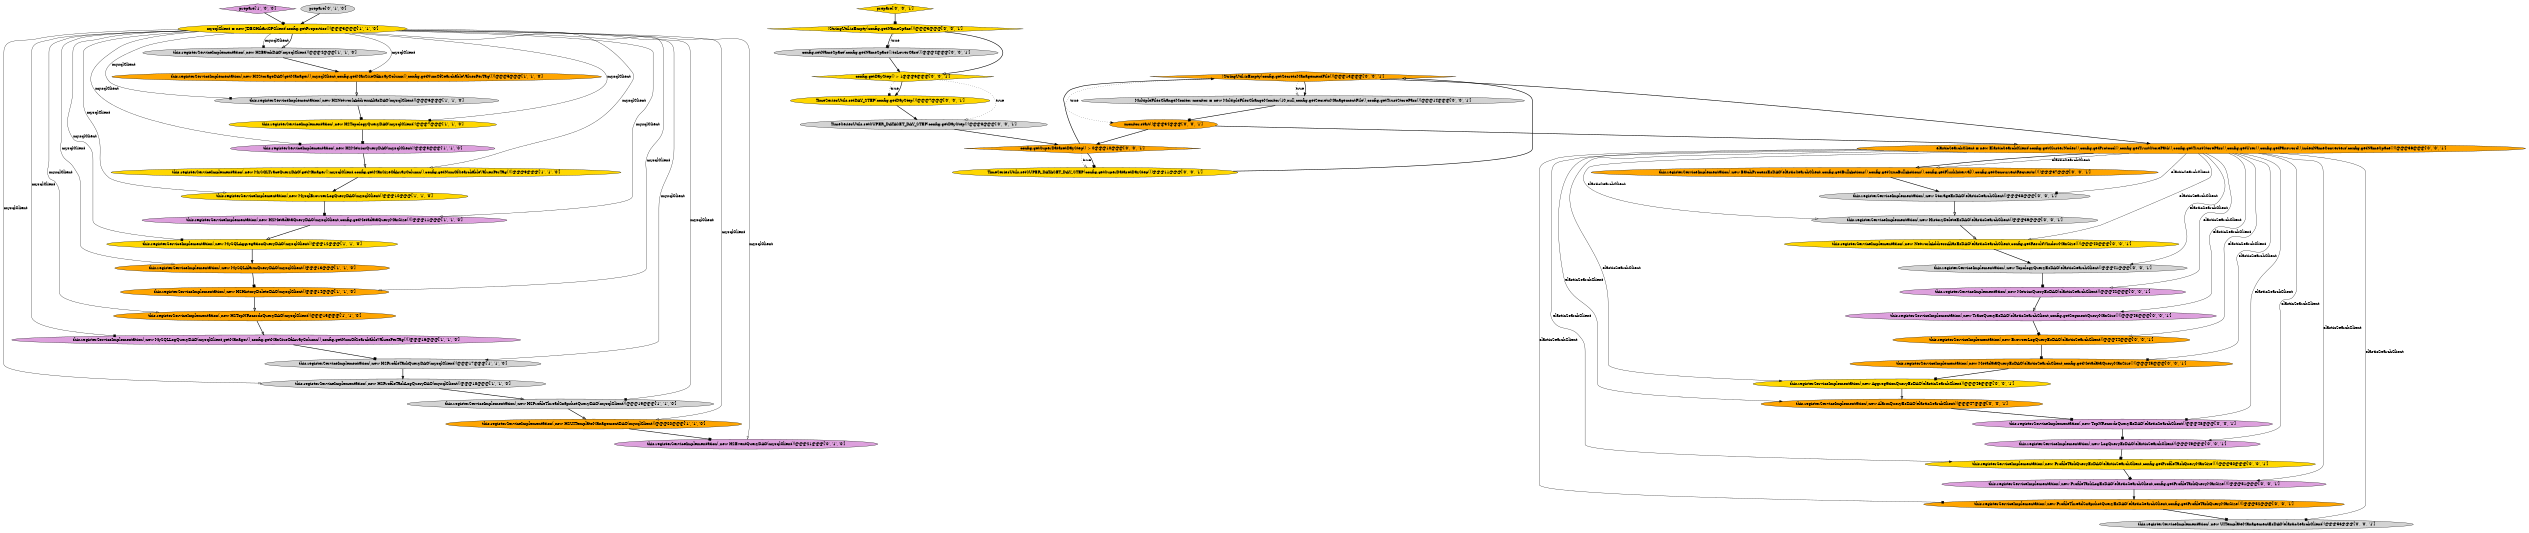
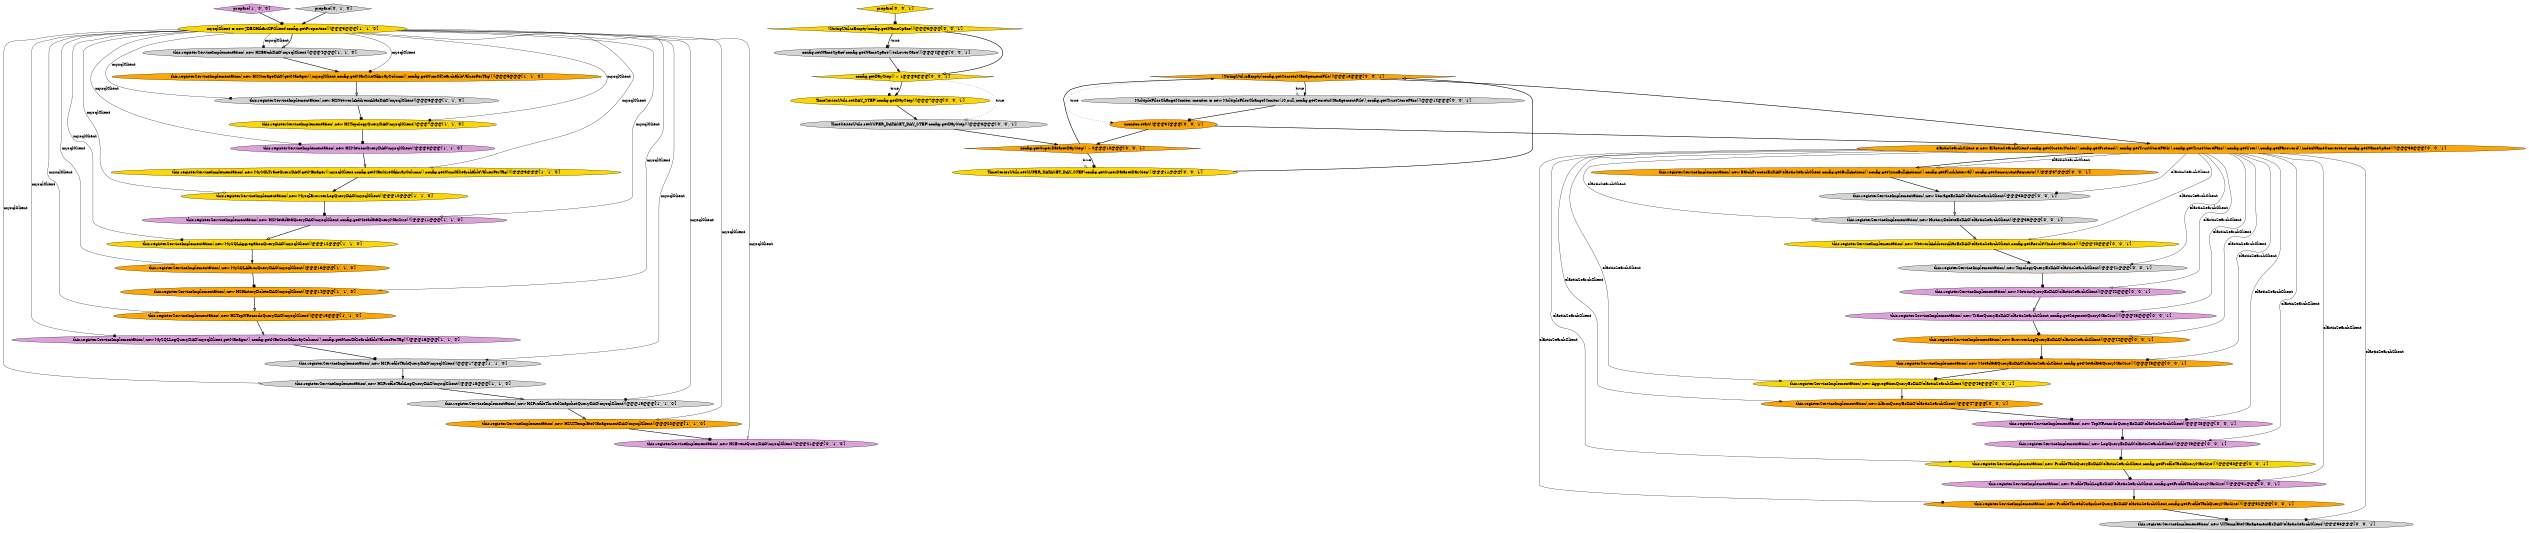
node "prepare['0', '1', '0']": shape ellipse -> diamond
